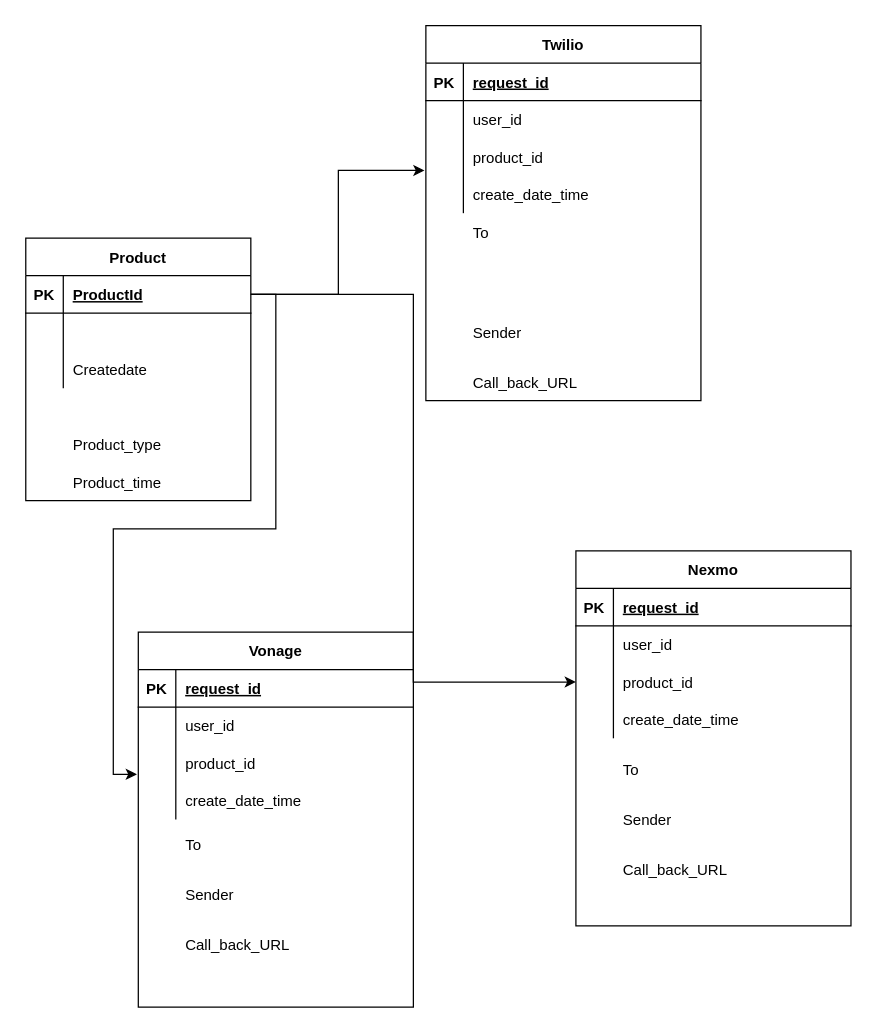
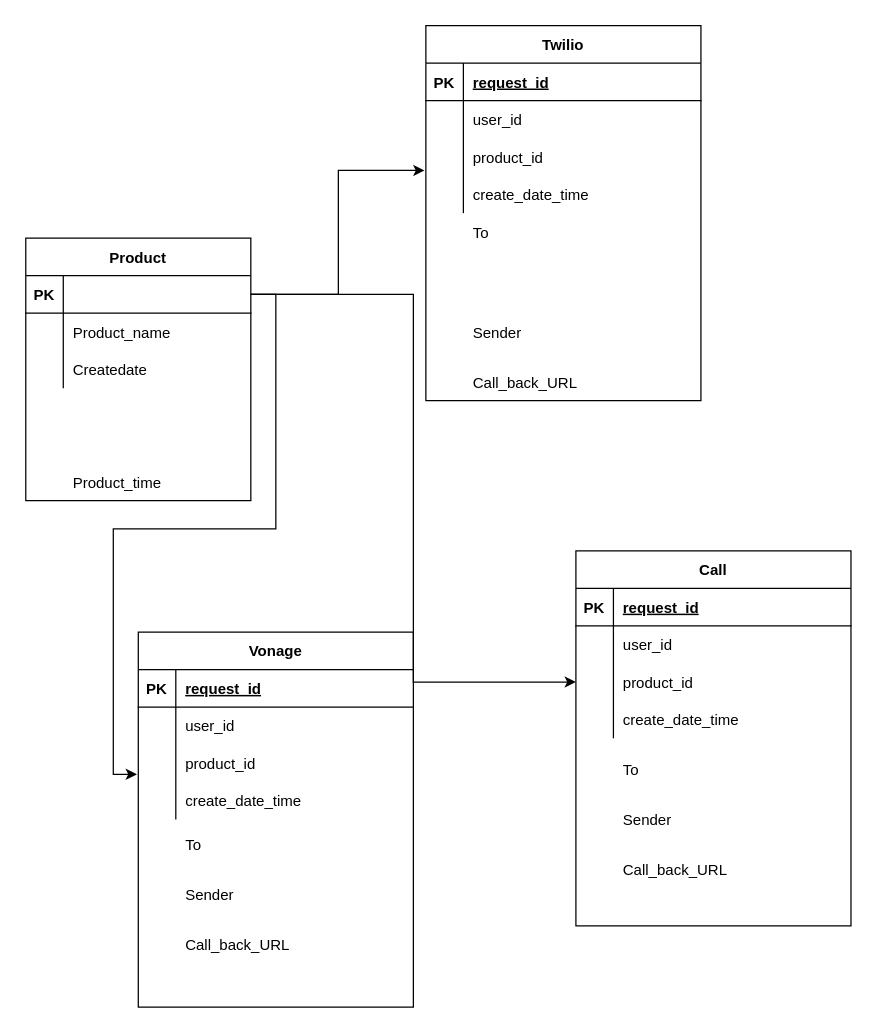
node "ProductId": removed
node "Product_name": added
node "Product_type": removed
node "Nexmo": label "Nexmo" -> "Call"
